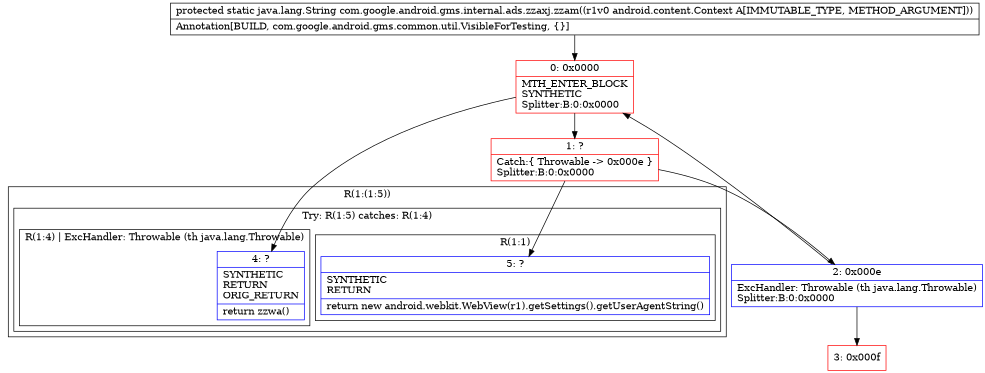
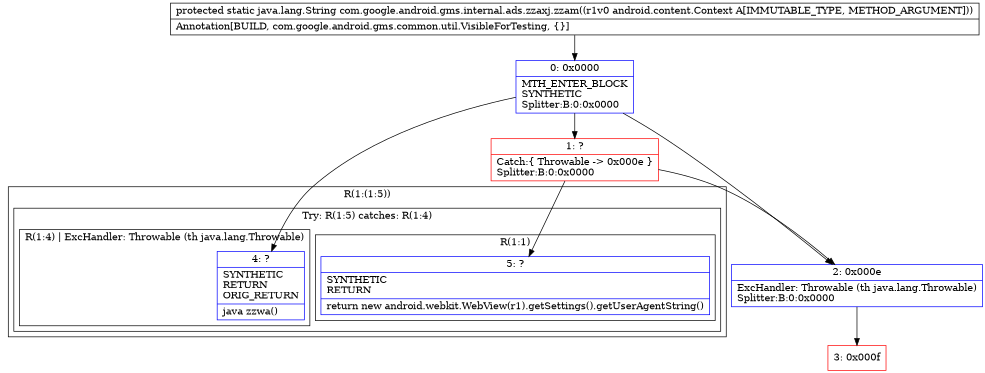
node "0: 0x0000": color red -> blue
edge "2: 0x000e" -> "0: 0x0000": reversed
node "4: ?": text "return zzwa()" -> "java zzwa()"
